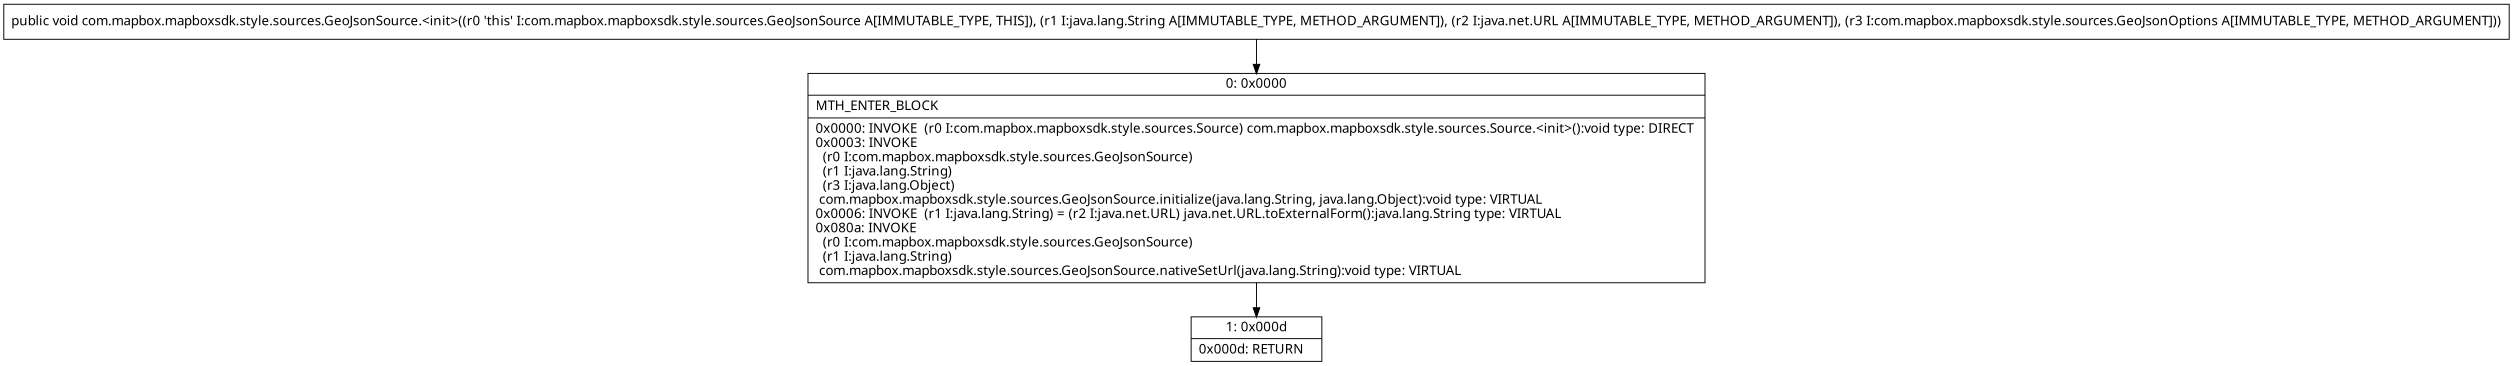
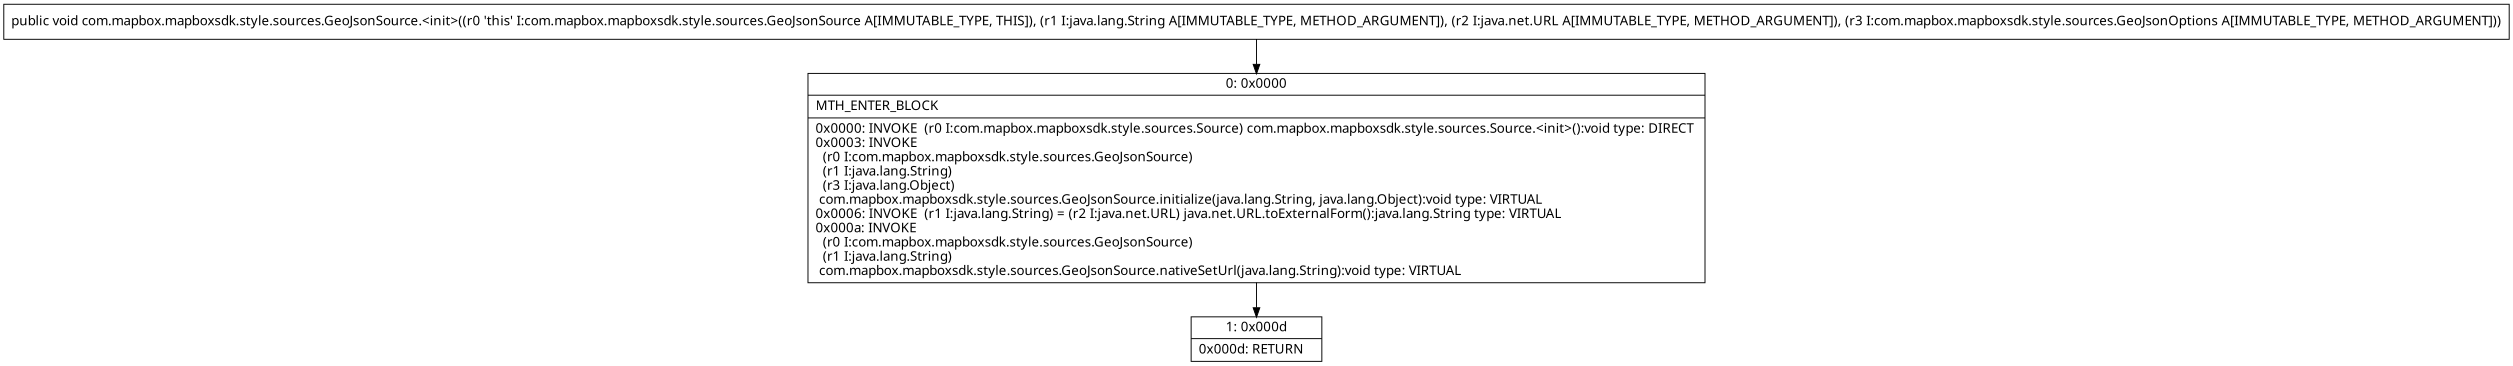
node "0: 0x0000": text "0x080a: INVOKE" -> "0x000a: INVOKE"
